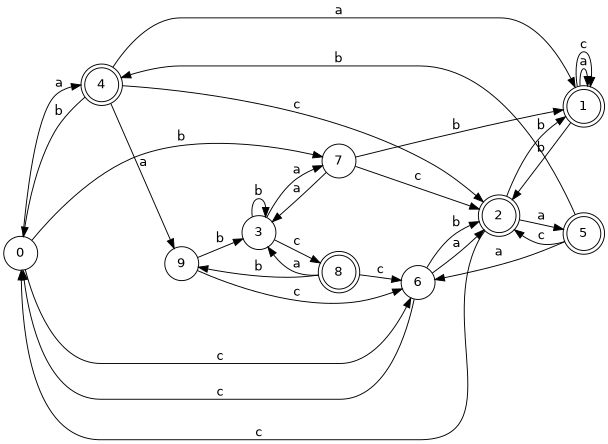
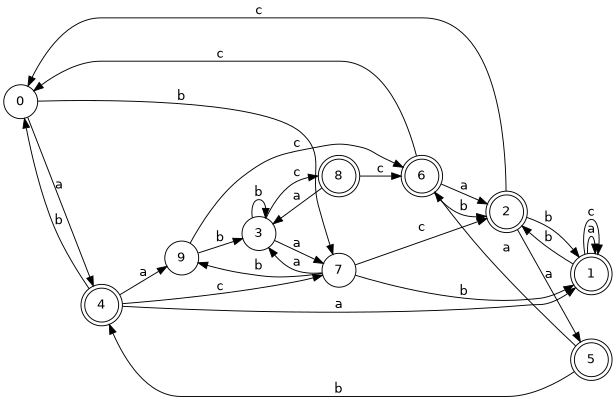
edge "4" -> "2": now "4" -> "7"
edge "5" -> "2": removed, label "c"
edge "8" -> "9": now "7" -> "9"
node "6": shape circle -> doublecircle
edge "0" -> "6": removed, label "c"
